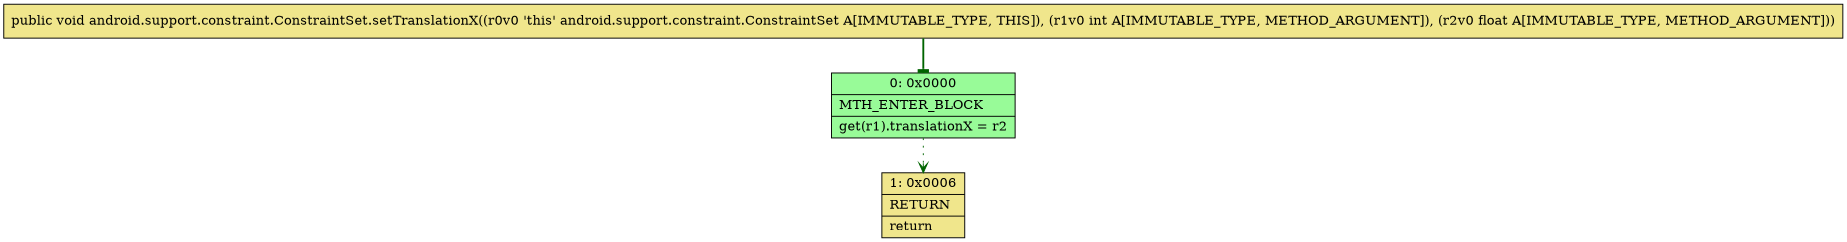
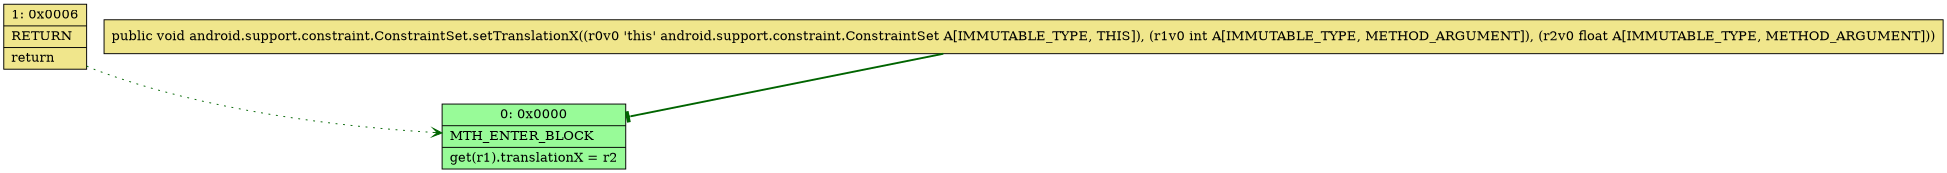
edge "0: 0x0000" -> "1: 0x0006": reversed
